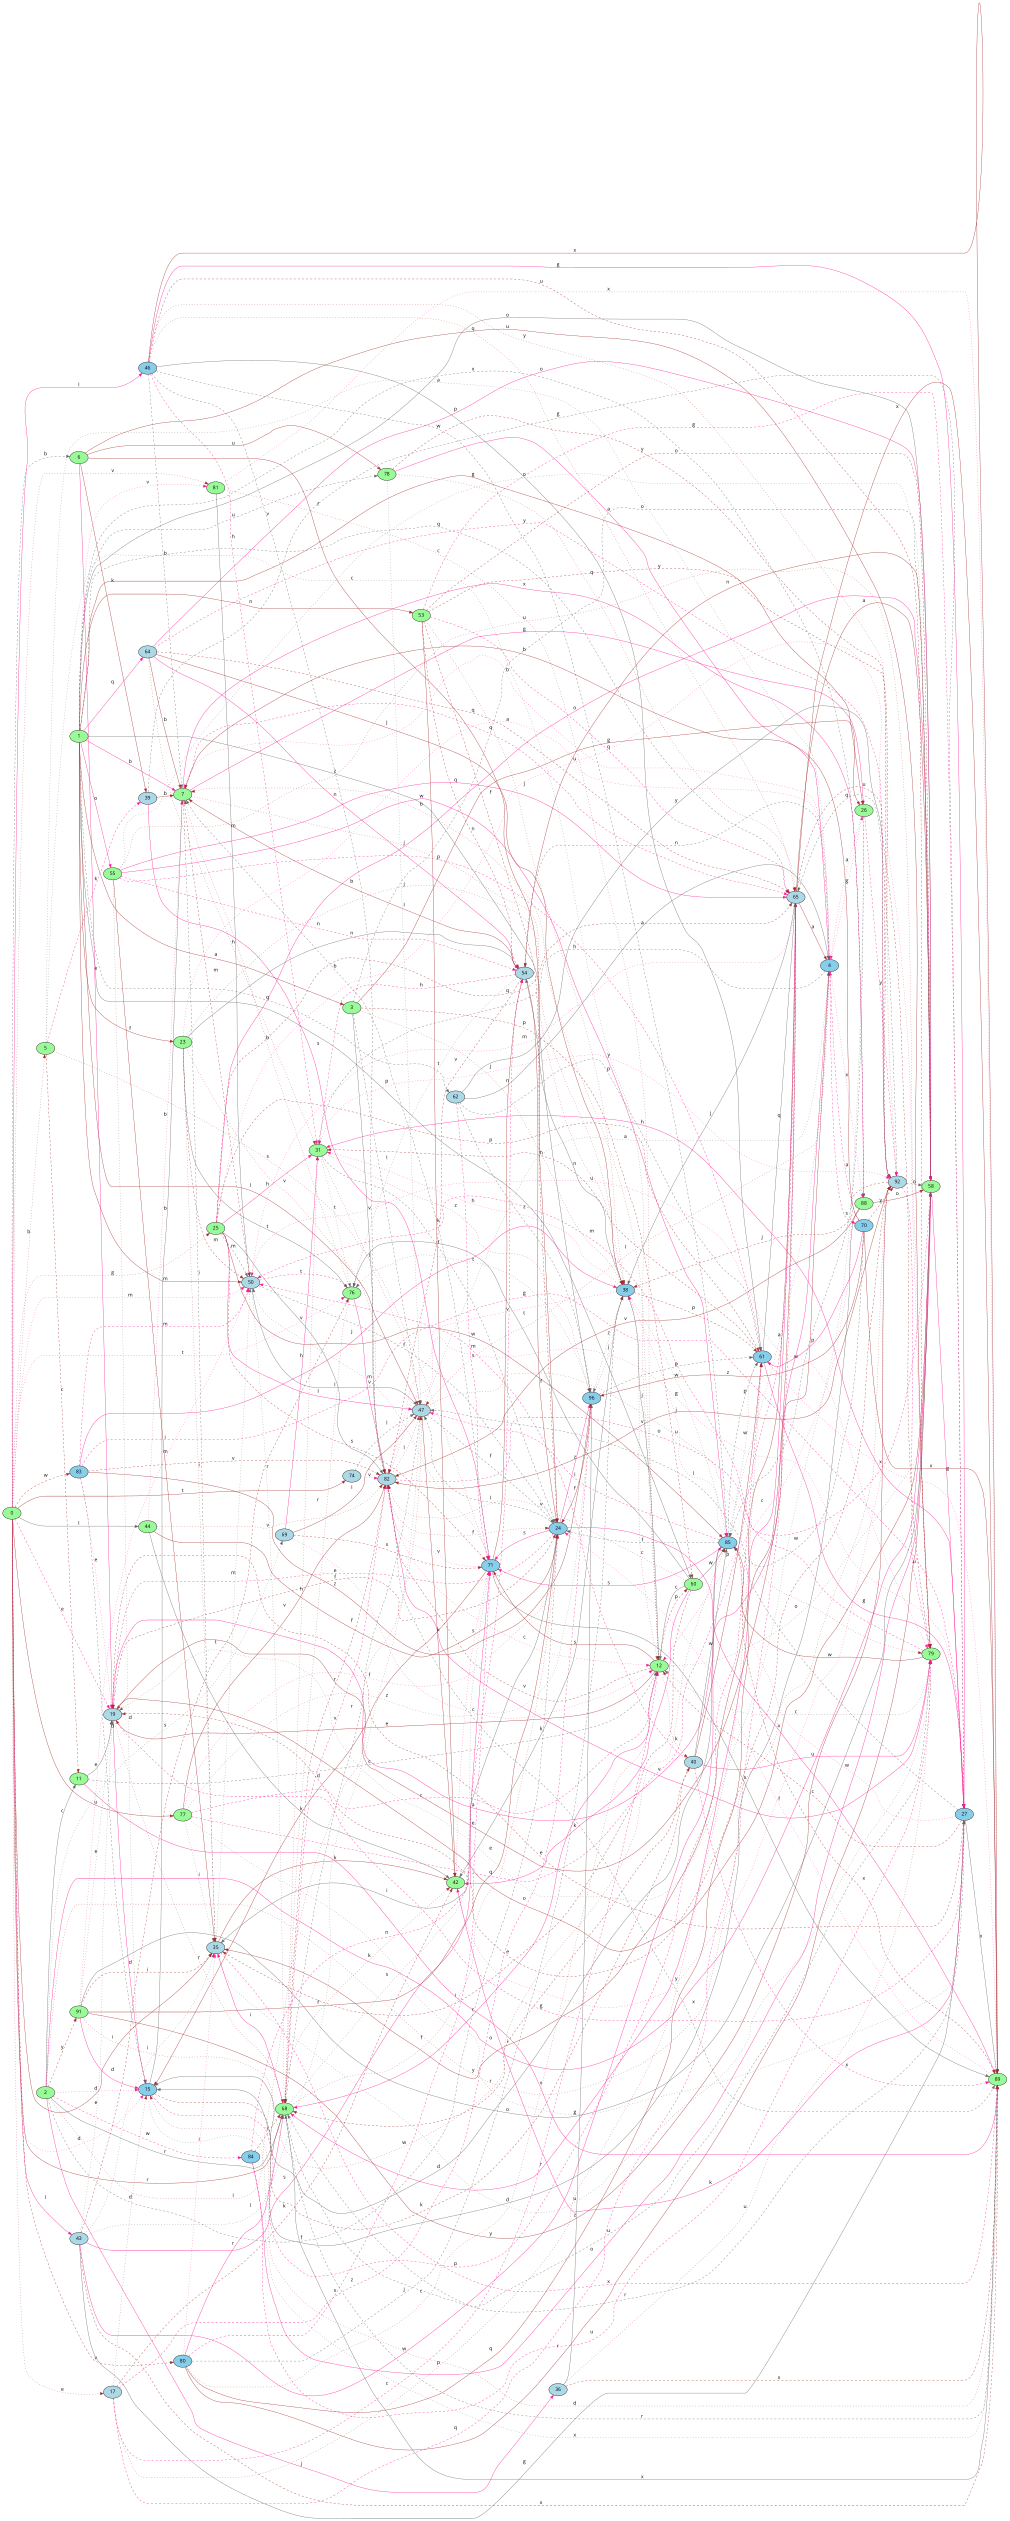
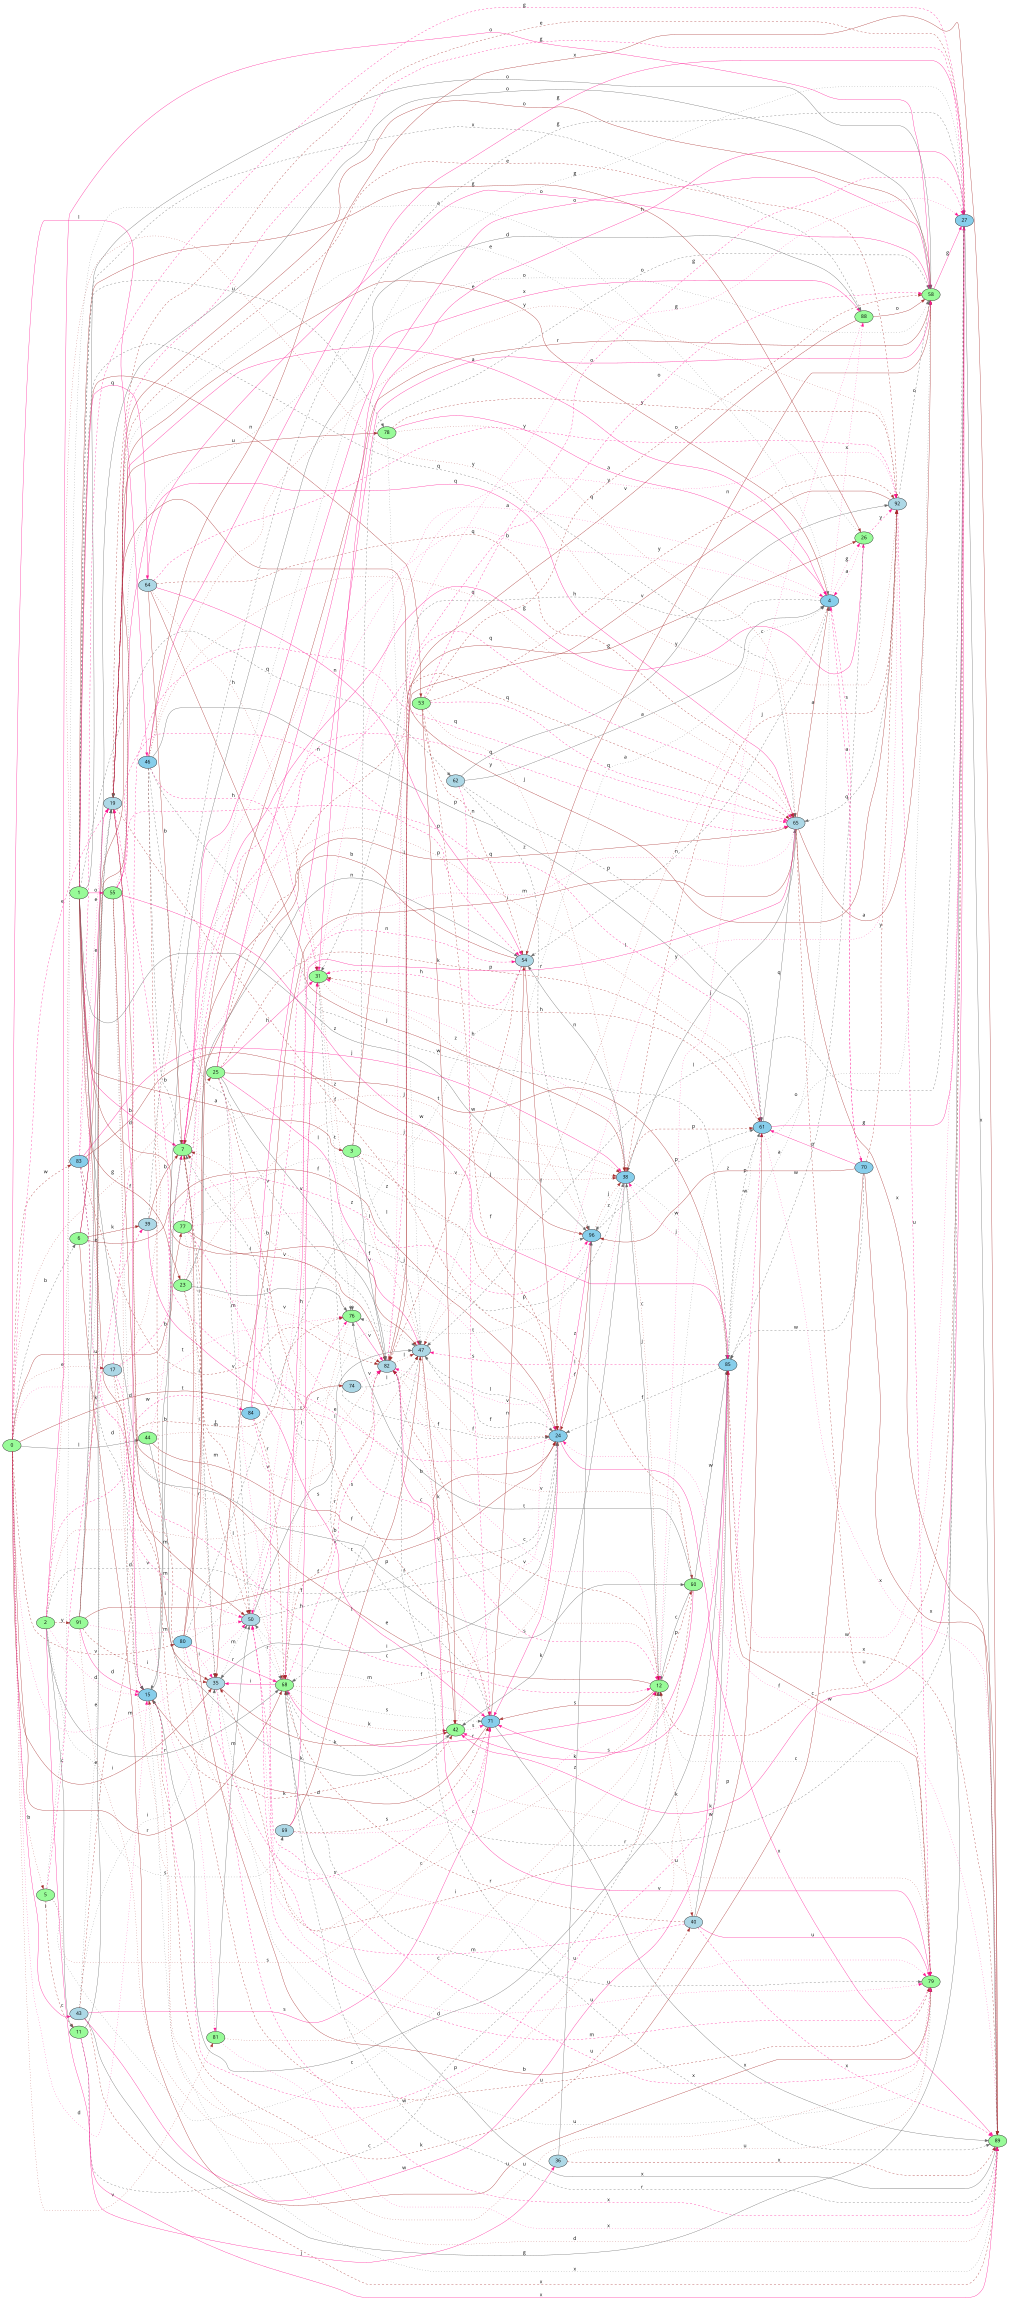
edge "43" -> "47": now "80" -> "47"
